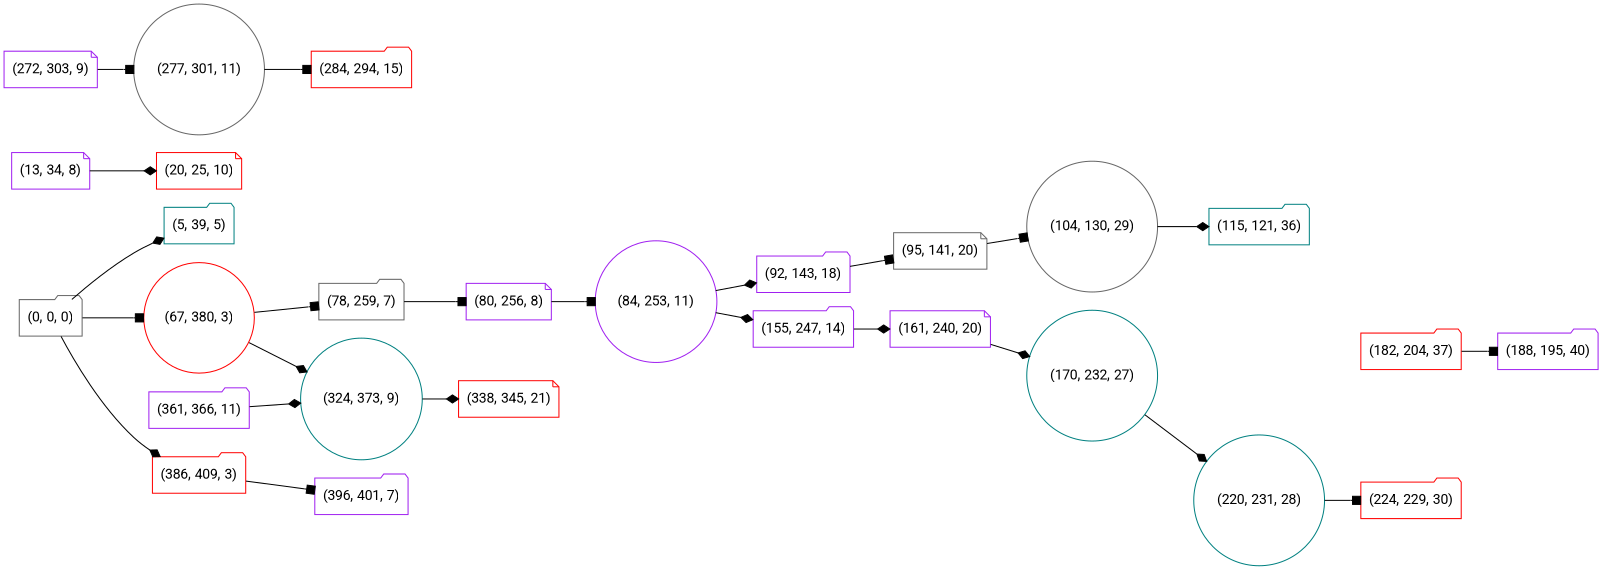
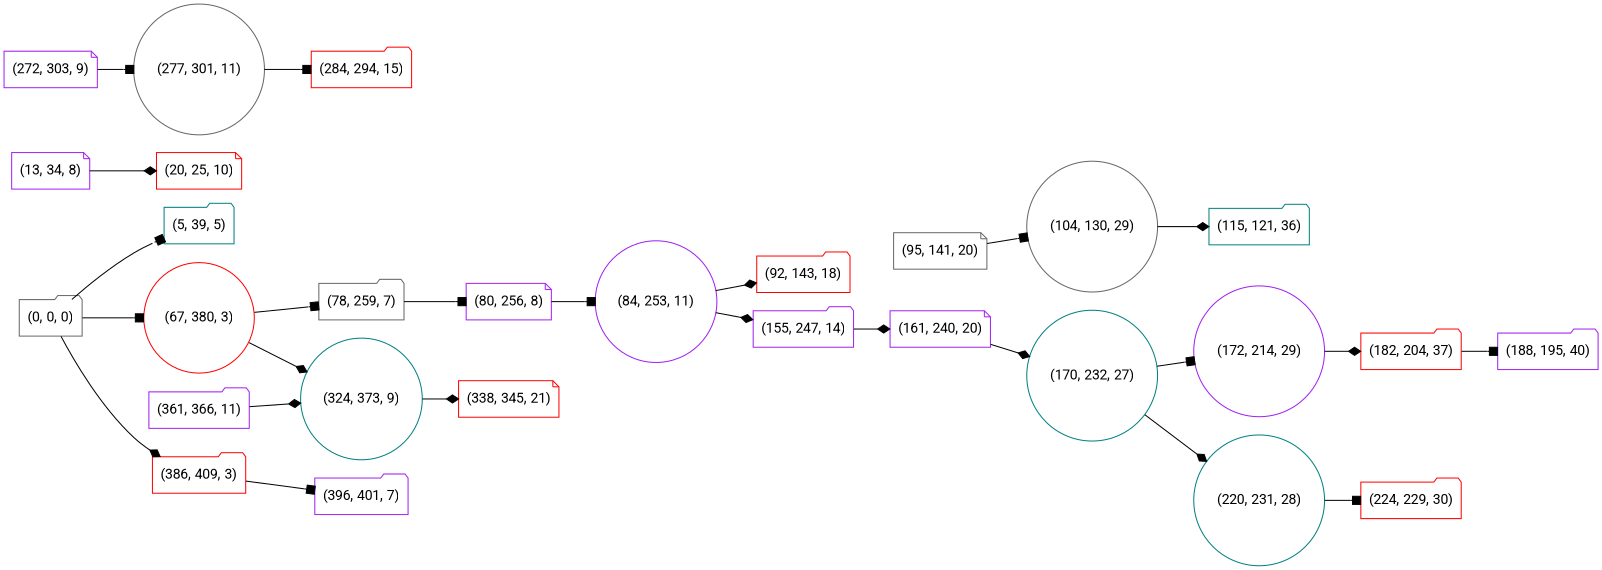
edge "(92, 143, 18)" -> "(95, 141, 20)": removed
edge "(0, 0, 0)" -> "(5, 39, 5)": arrowhead diamond -> box
node "(92, 143, 18)": color purple -> red
node "(172, 214, 29)": added
